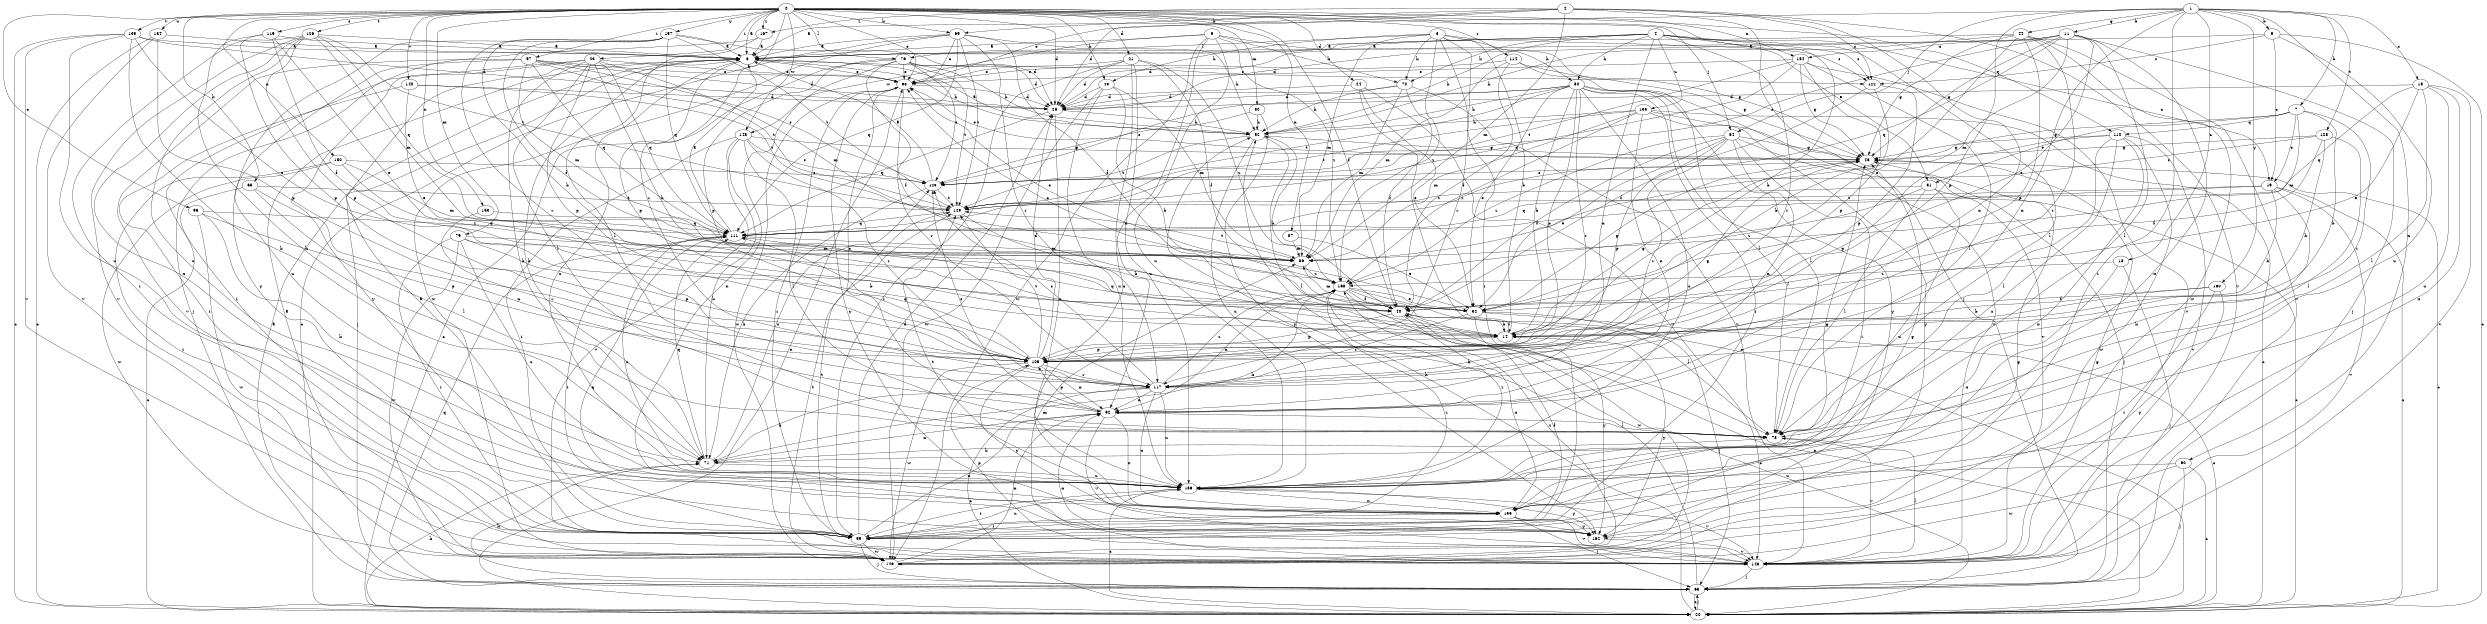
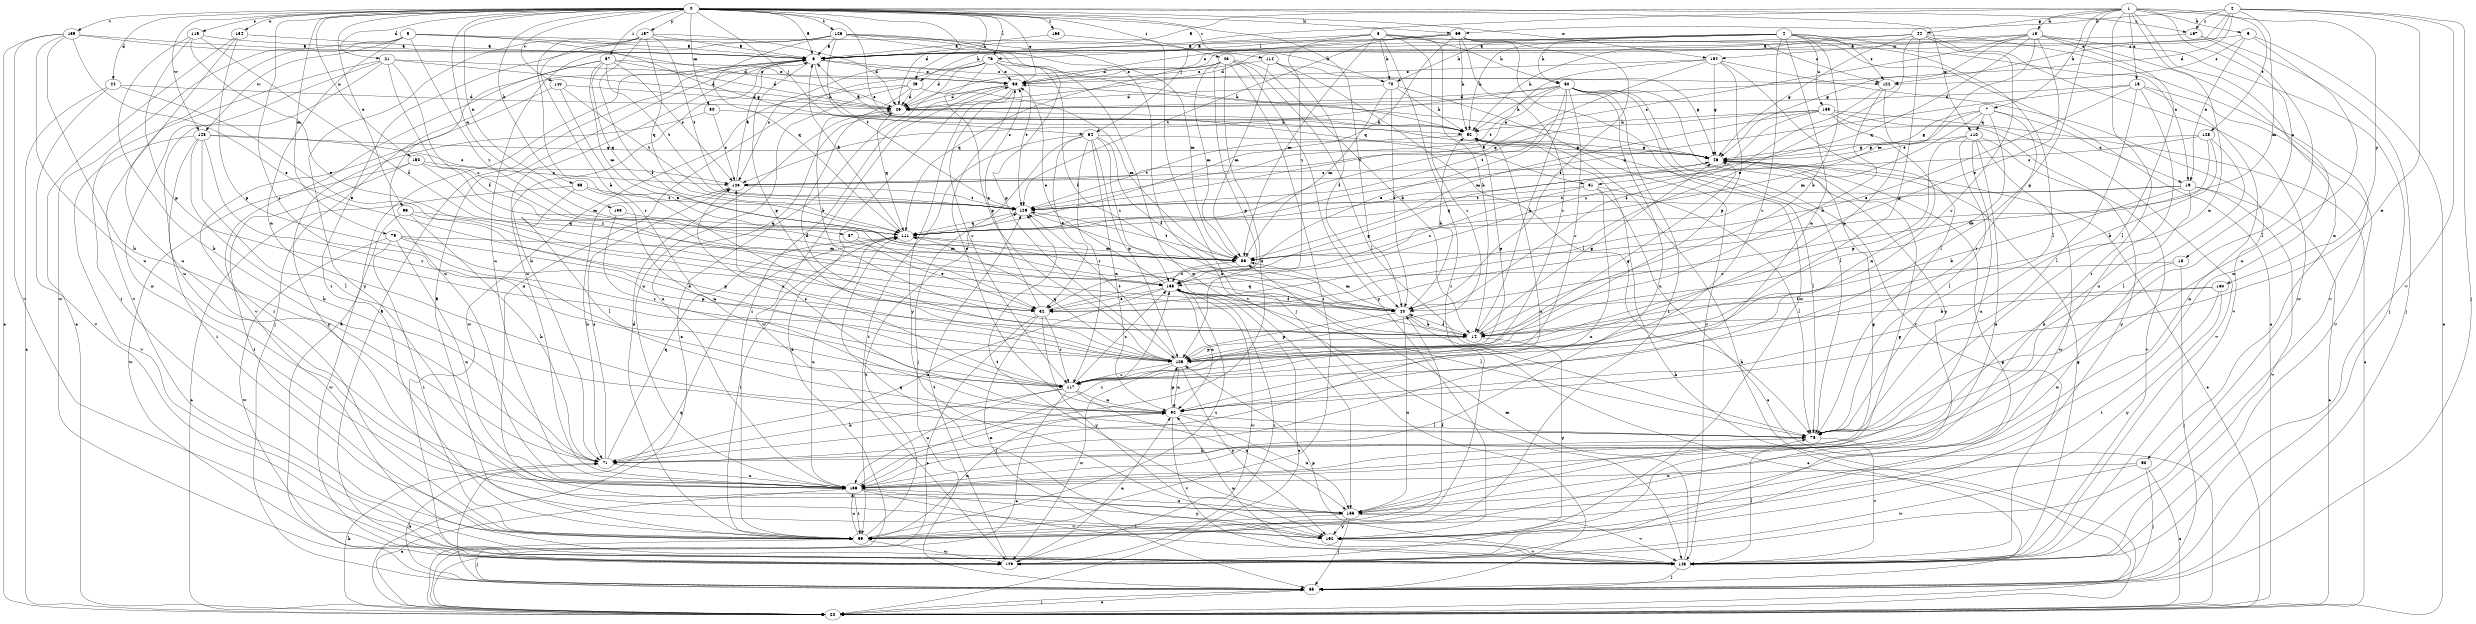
node "163": added
node "11": label "11" -> "13"
edge "50" -> "129": label "t" -> "a"
edge "50" -> "105": now "52" -> "105"
